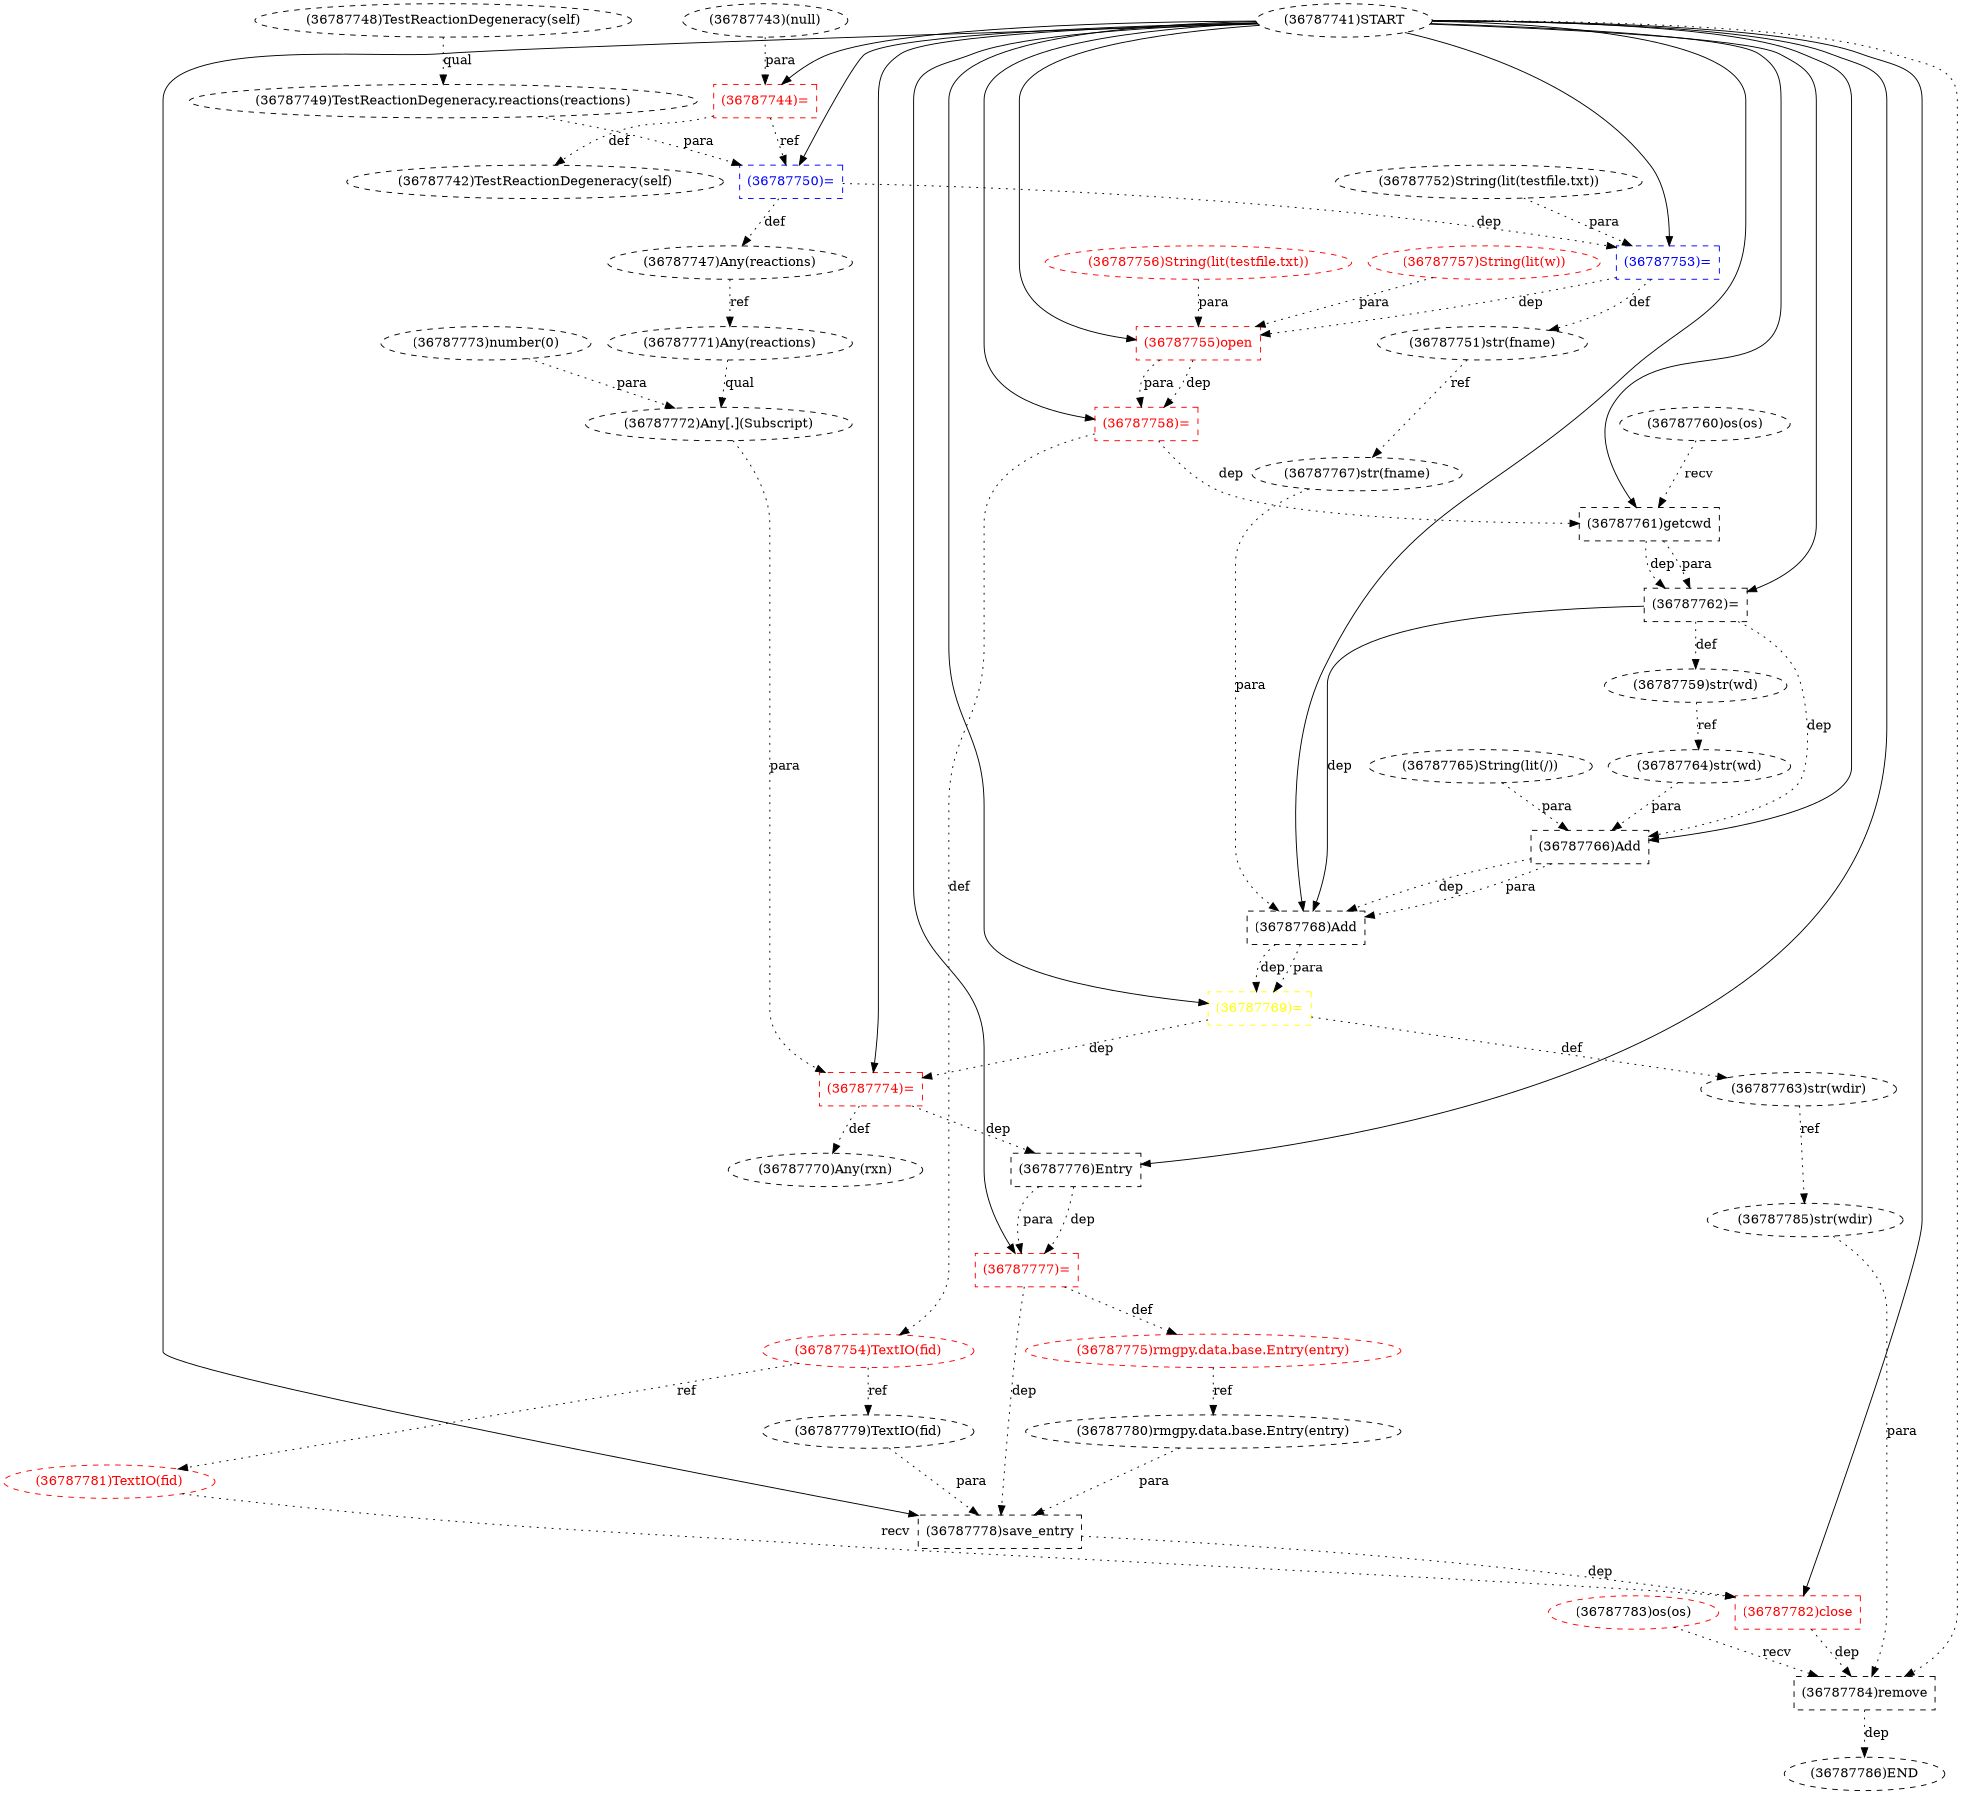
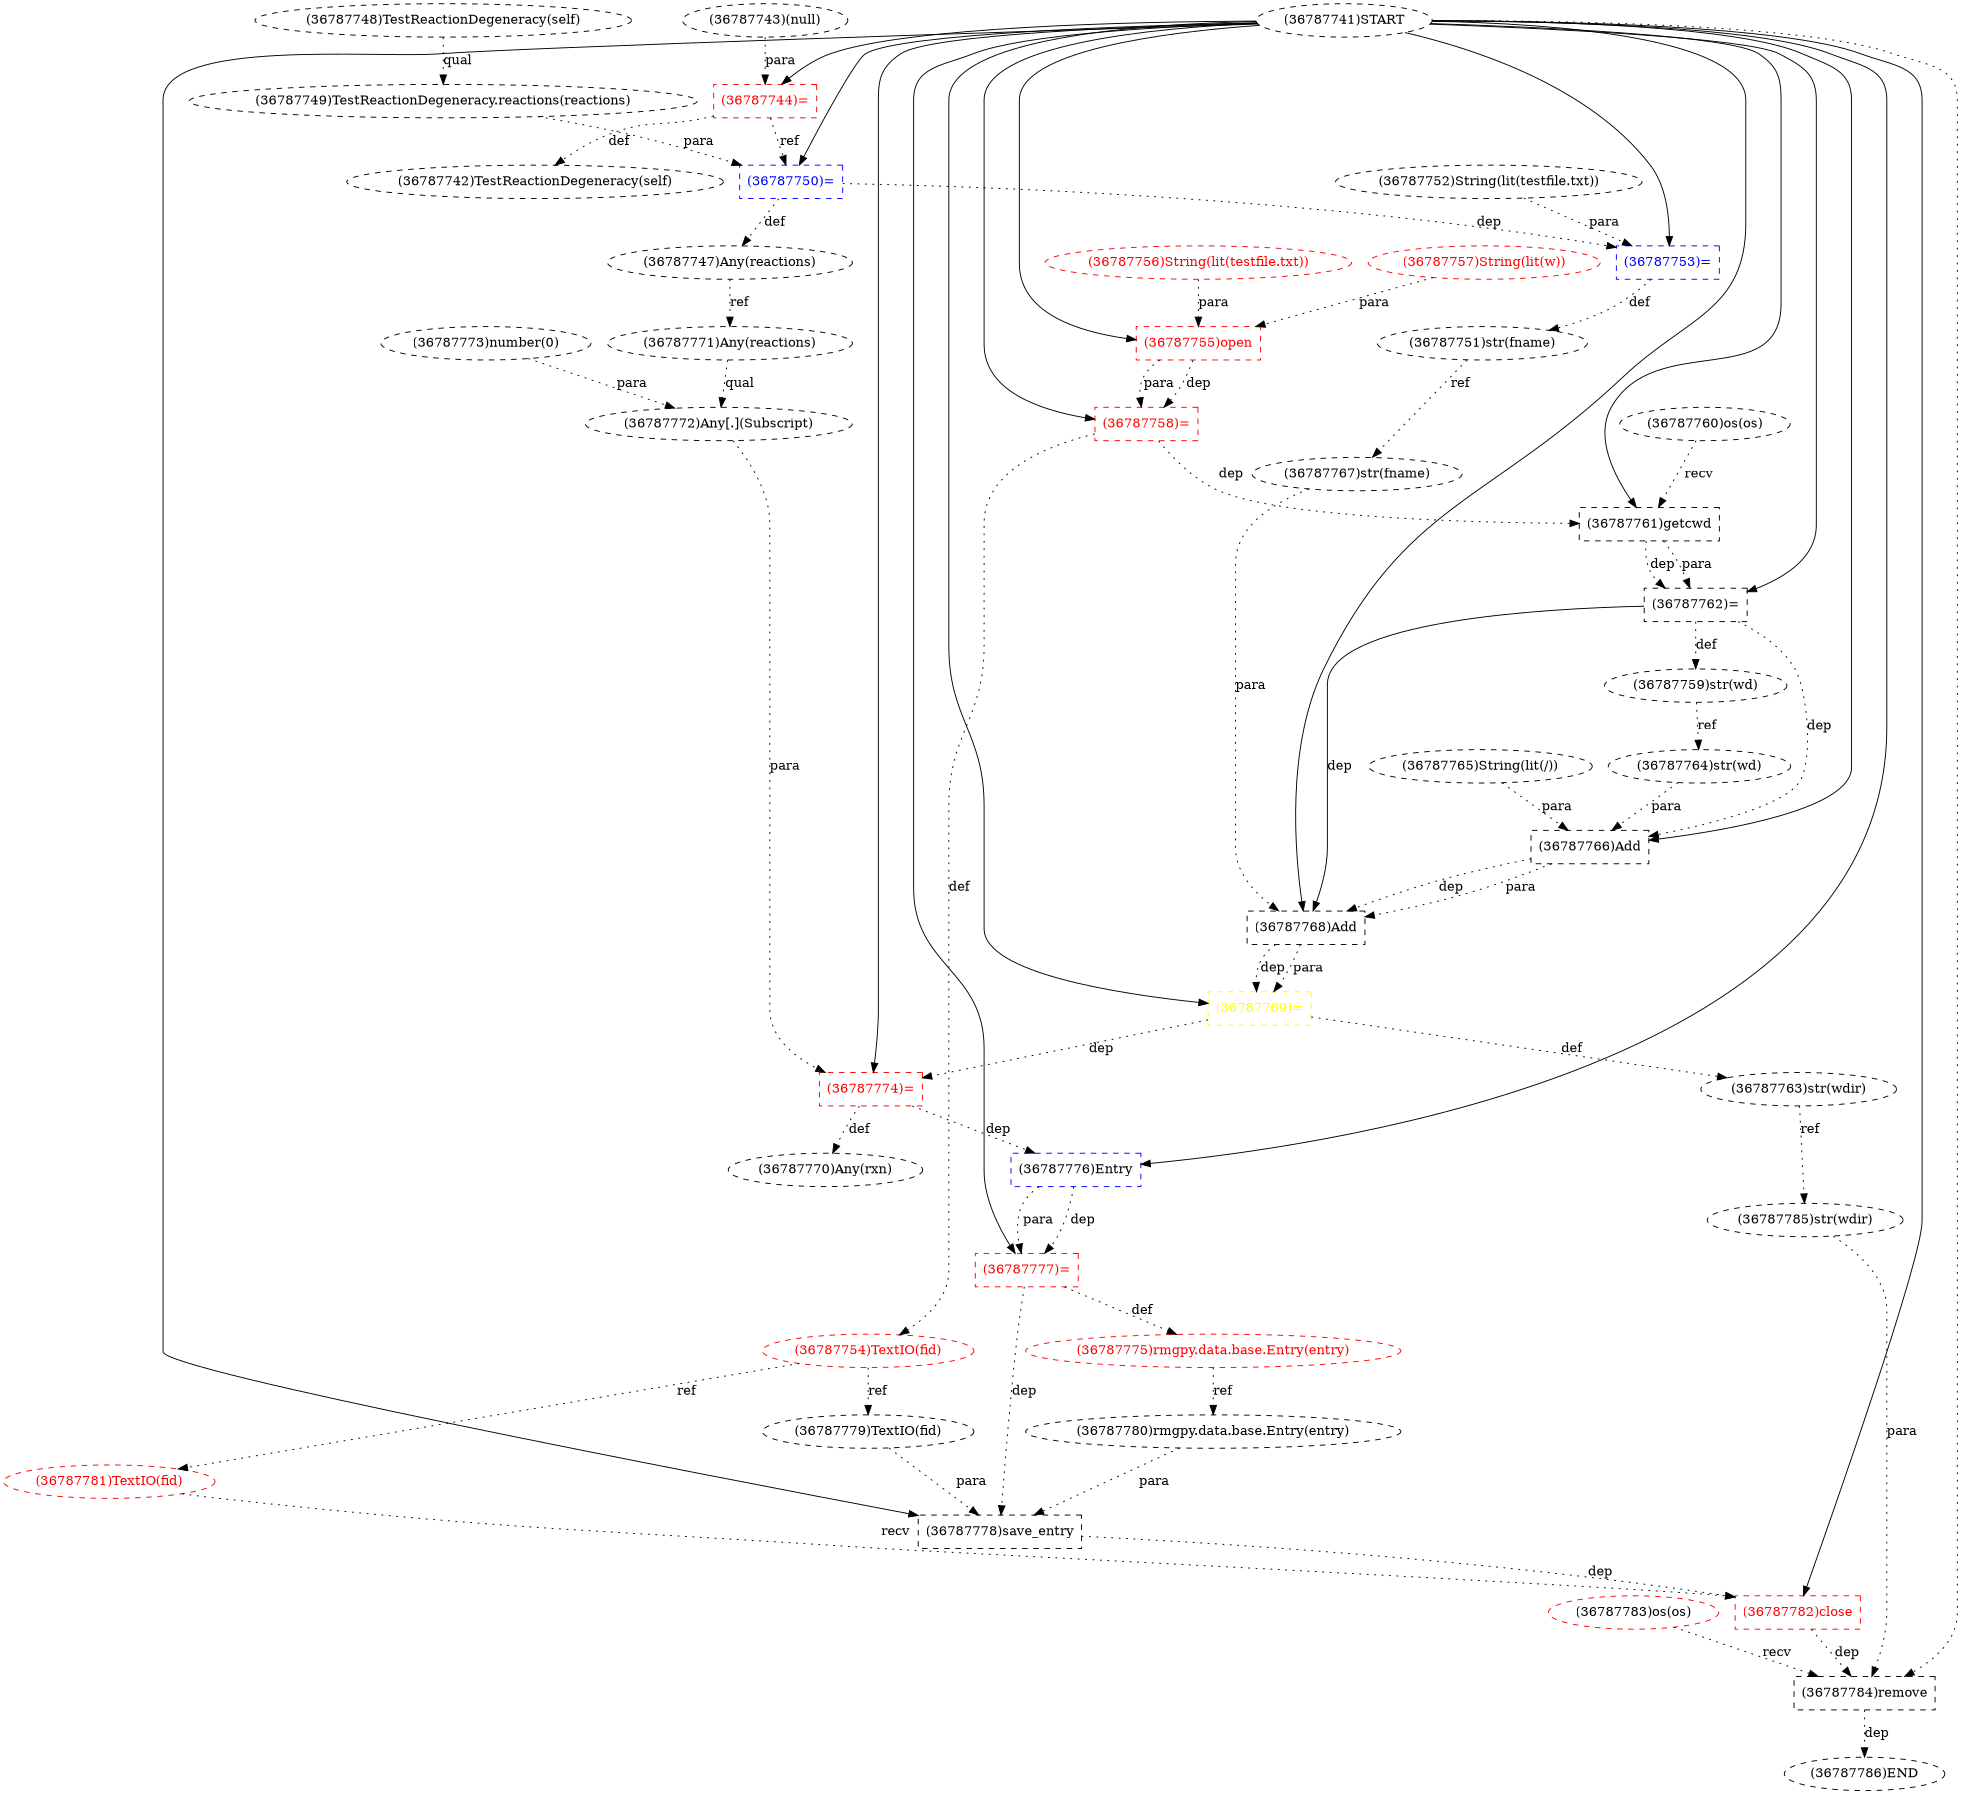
edge "(36787753)=" -> "(36787755)open": removed, label "dep"
node "(36787776)Entry": color black -> blue
